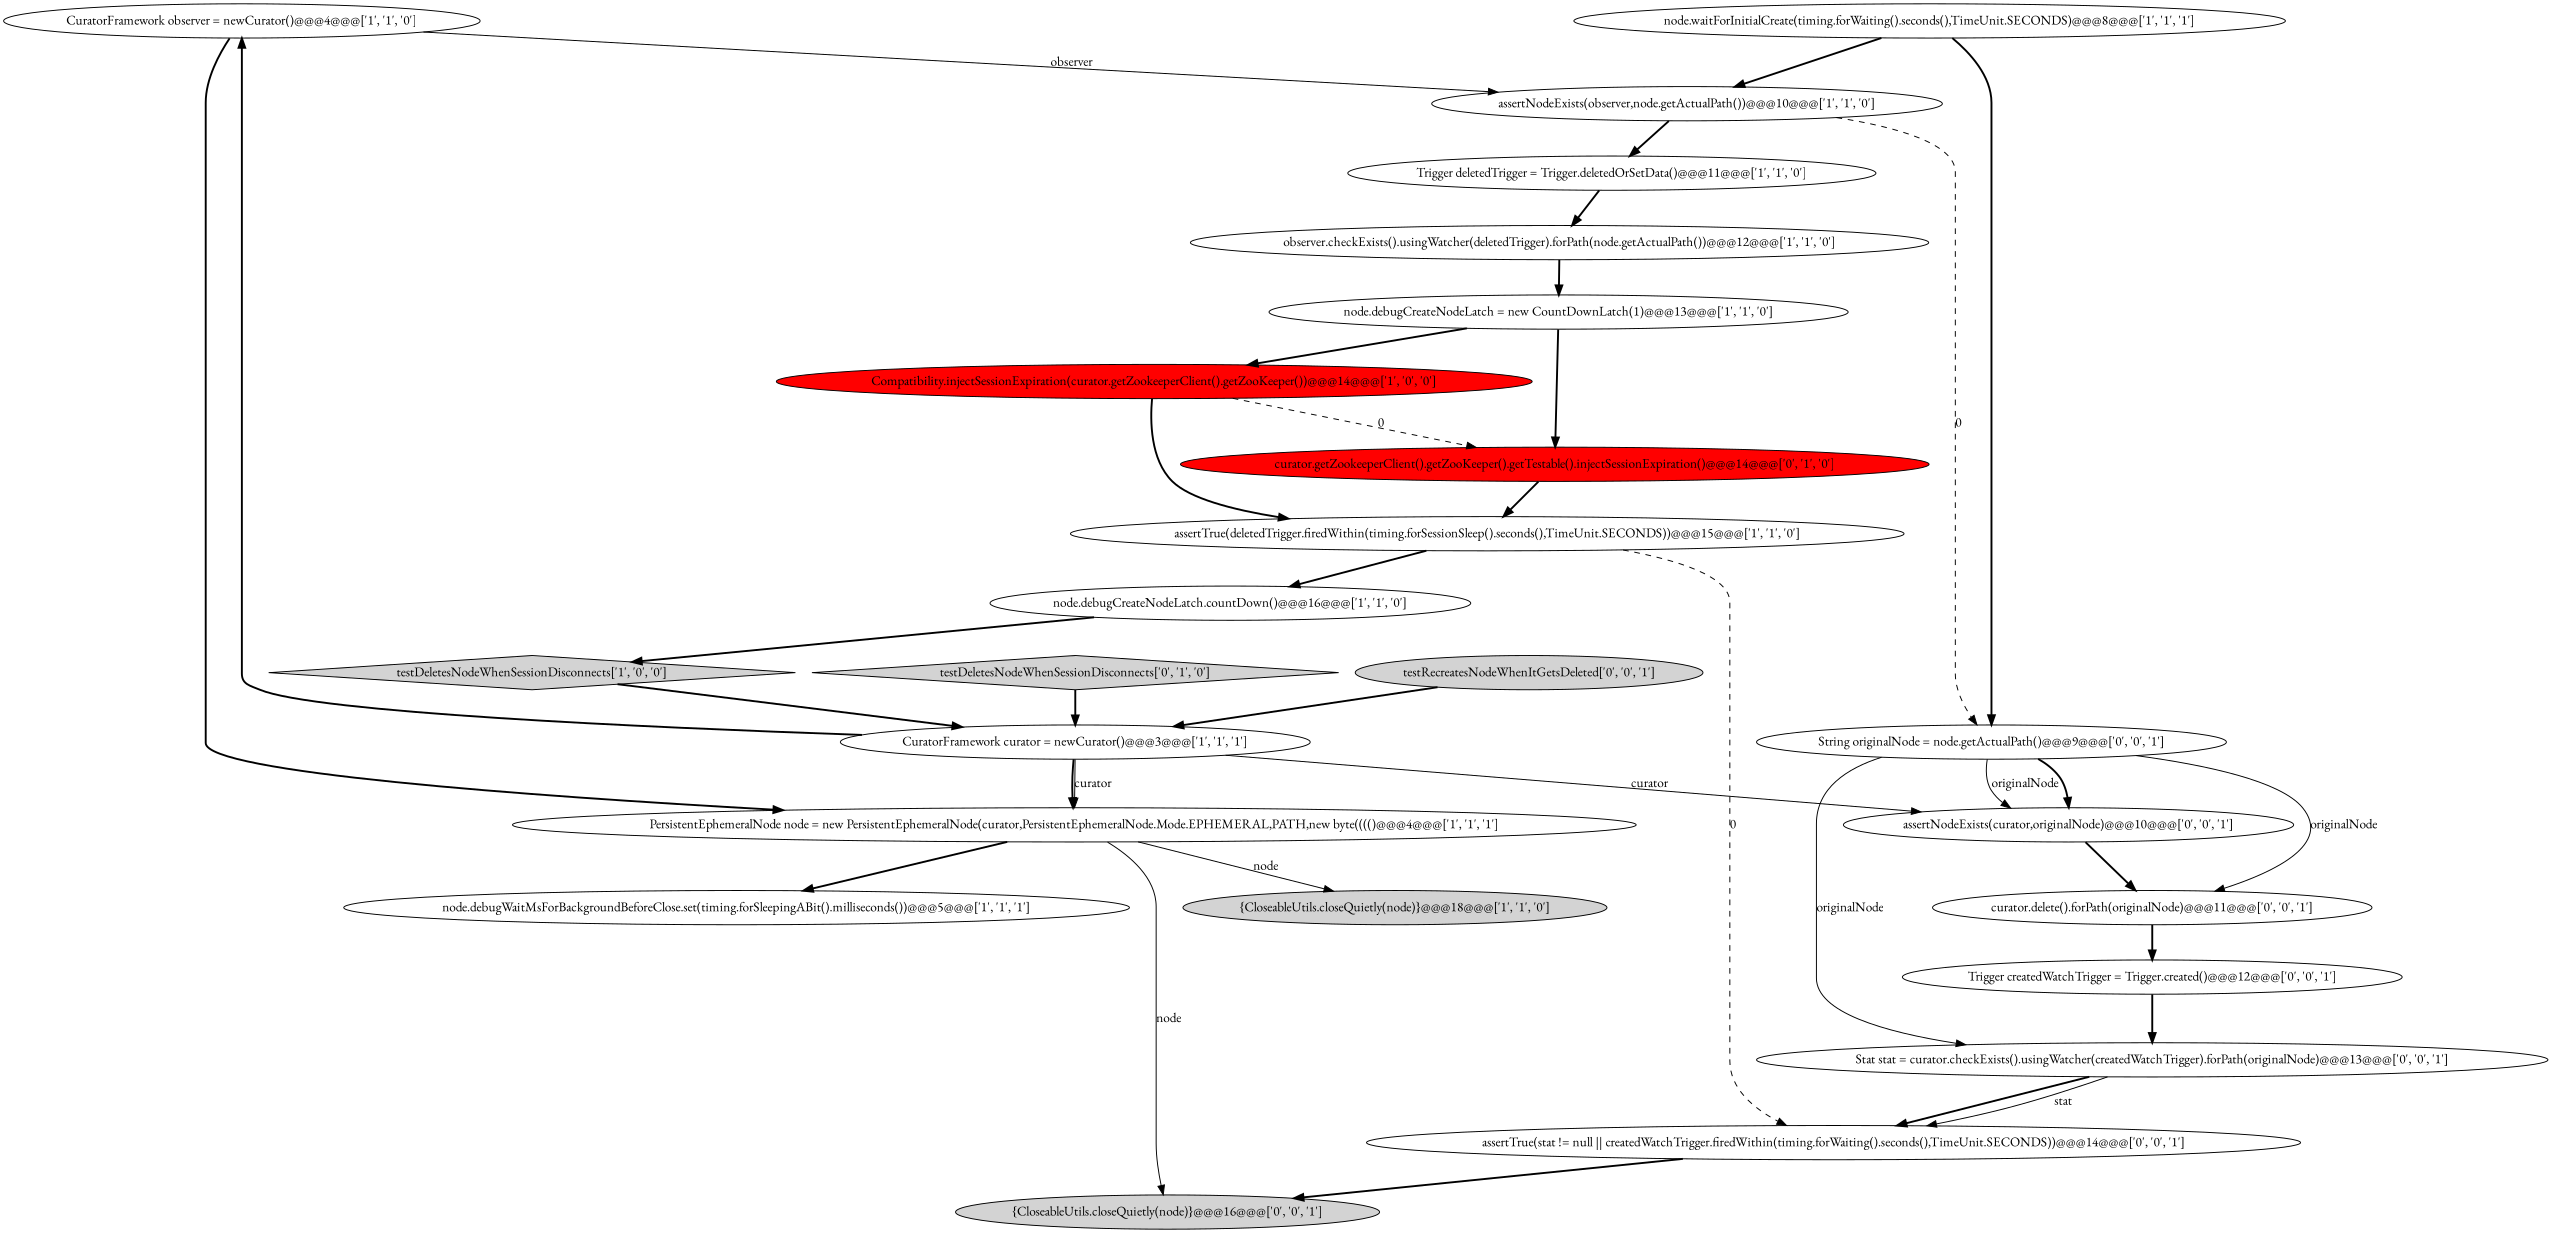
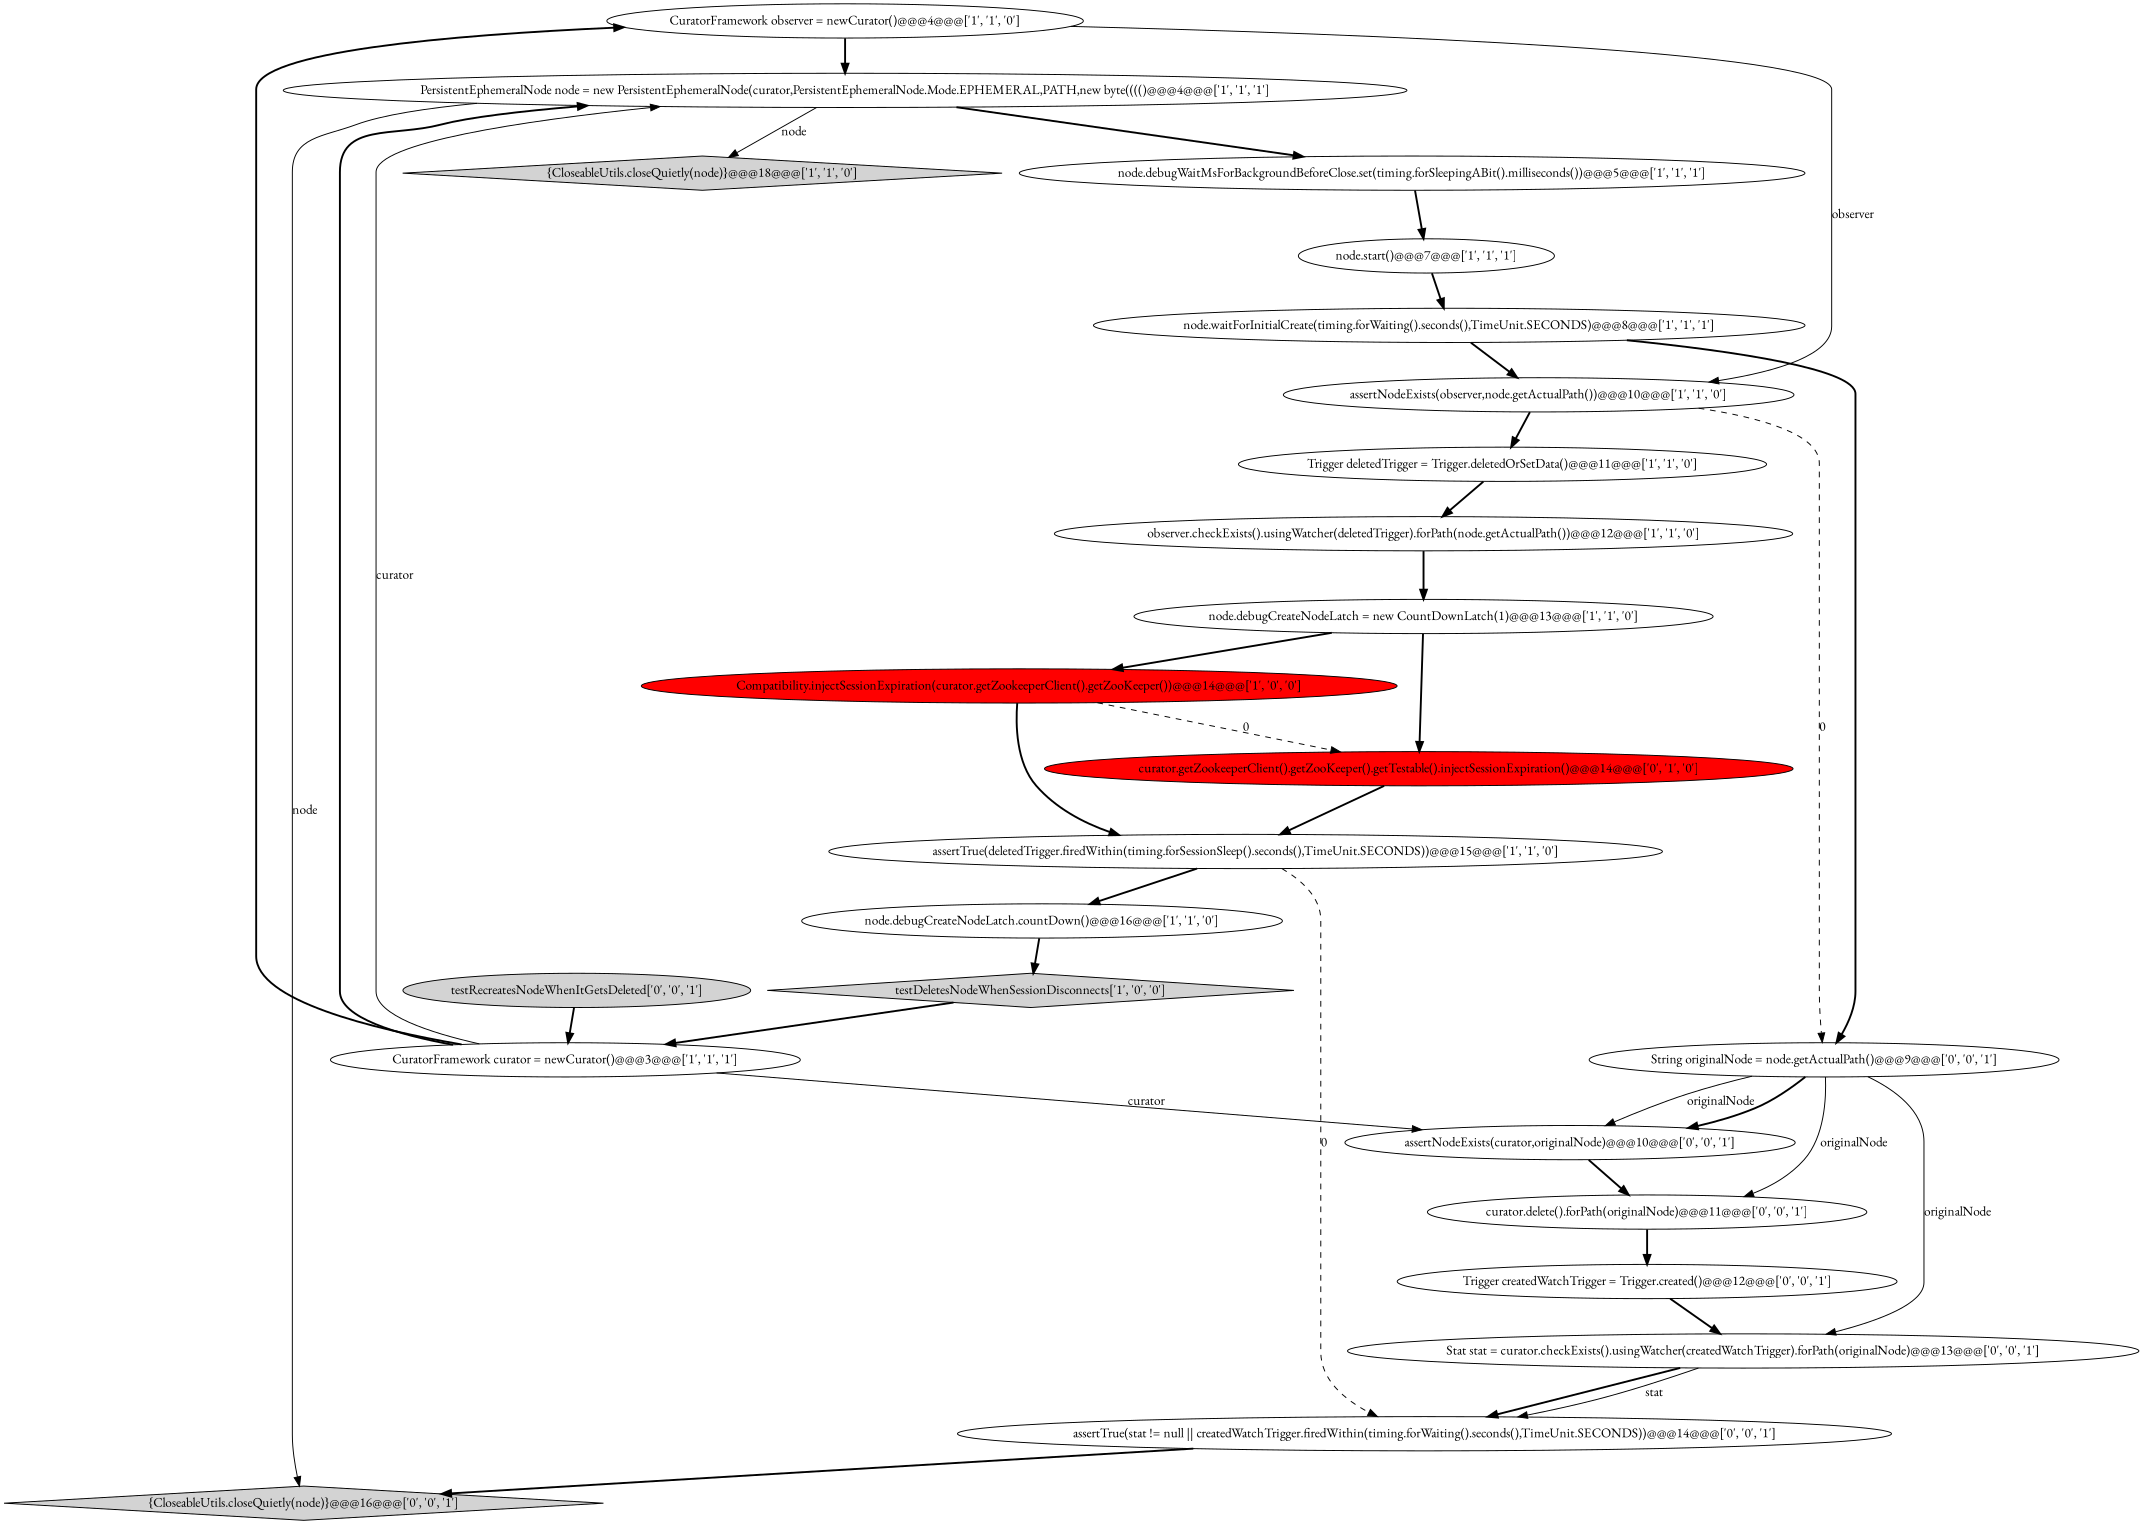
node "node.start()@@@7@@@['1', '1', '1']": added
node "testDeletesNodeWhenSessionDisconnects['0', '1', '0']": removed
node "{CloseableUtils.closeQuietly(node)}@@@18@@@['1', '1', '0']": shape ellipse -> diamond
node "{CloseableUtils.closeQuietly(node)}@@@16@@@['0', '0', '1']": shape ellipse -> diamond
